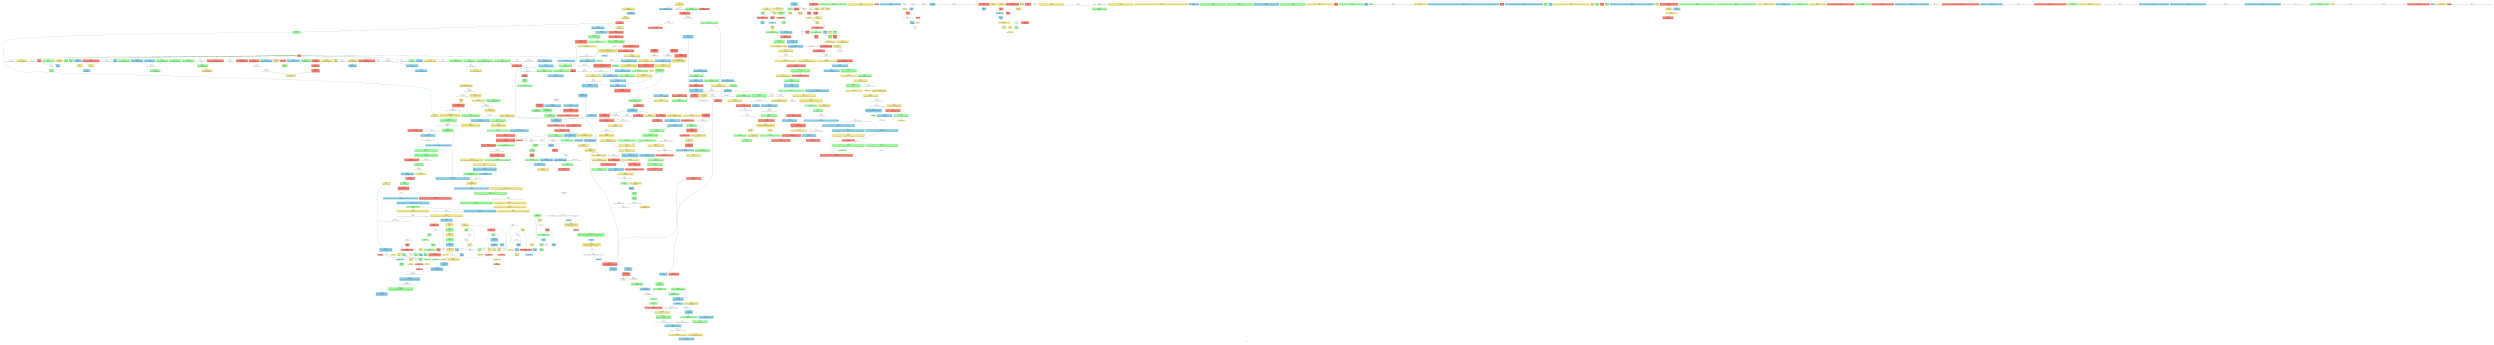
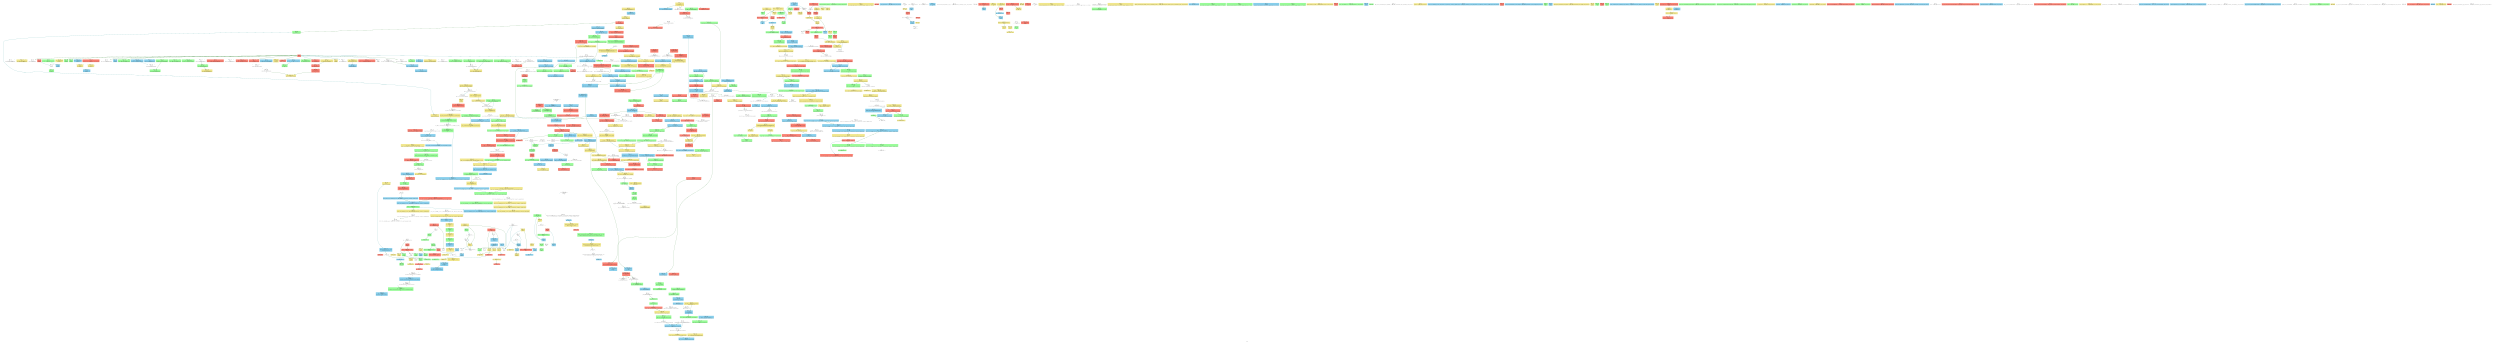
node "NodeID: 121": added
node "NodeID: 420": fillcolor palegreen -> white
